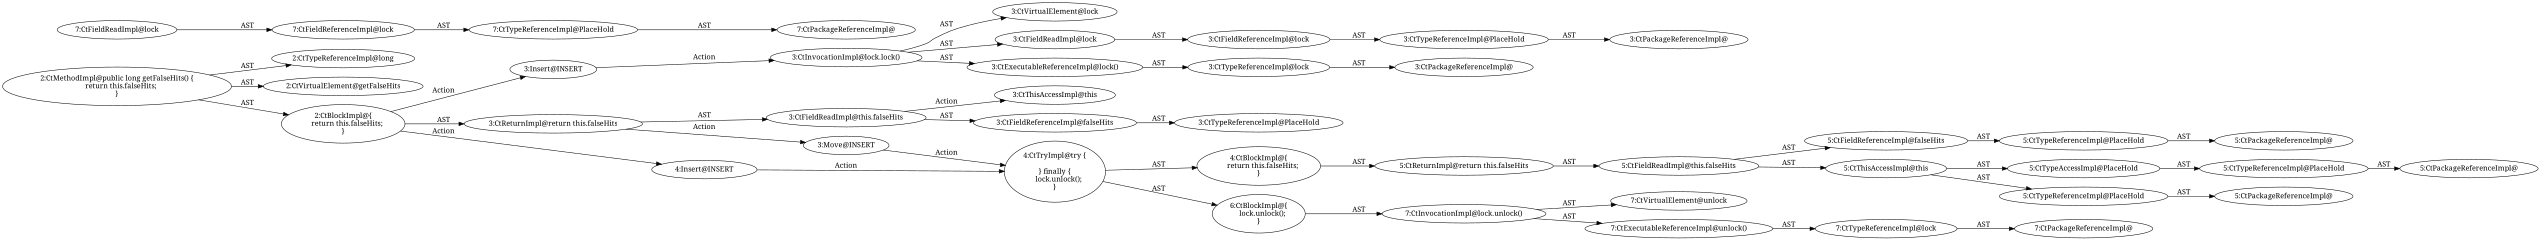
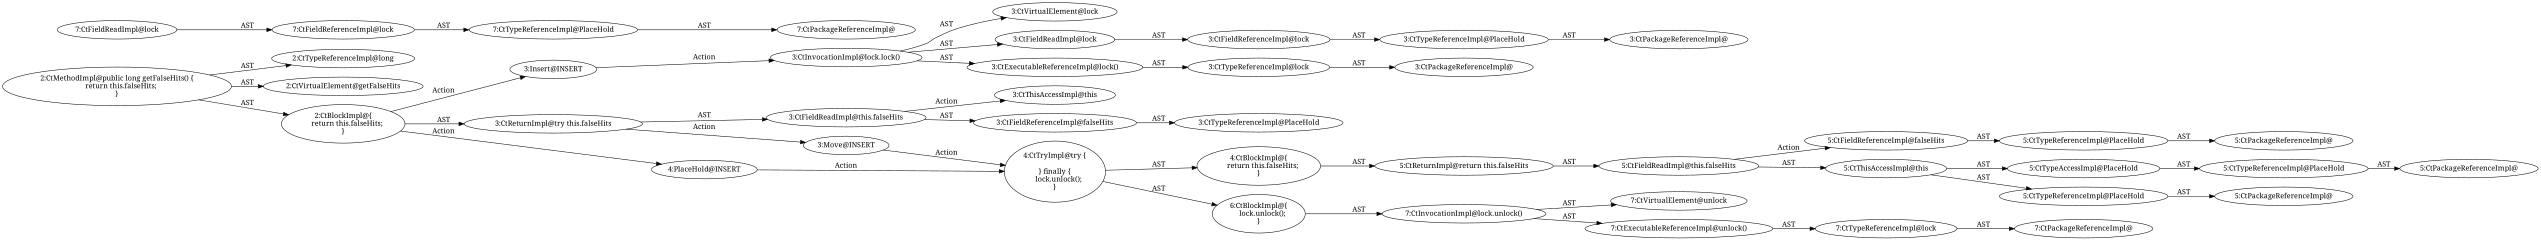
node "3:CtReturnImpl@return this.falseHits": label "3:CtReturnImpl@return this.falseHits" -> "3:CtReturnImpl@try this.falseHits"
edge "5:CtFieldReadImpl@this.falseHits" -> "5:CtFieldReferenceImpl@falseHits": label "AST" -> "Action"
node "4:Insert@INSERT": label "4:Insert@INSERT" -> "4:PlaceHold@INSERT"
